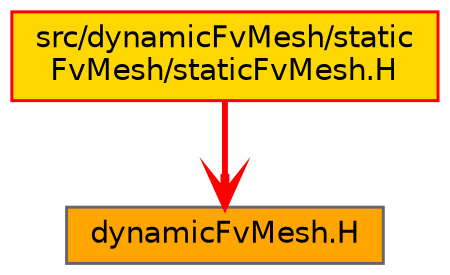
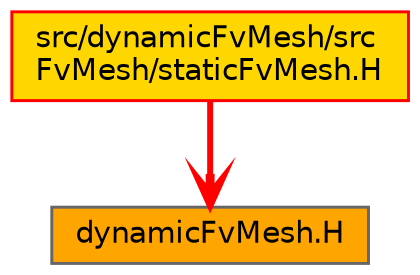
node "src/dynamicFvMesh/static FvMesh/staticFvMesh.H": label "src/dynamicFvMesh/static FvMesh/staticFvMesh.H" -> "src/dynamicFvMesh/src FvMesh/staticFvMesh.H"
